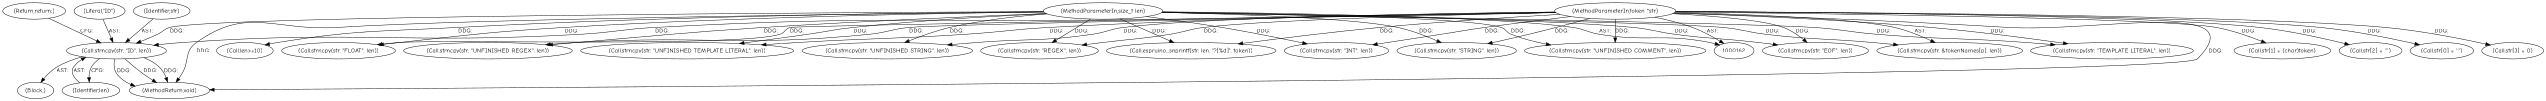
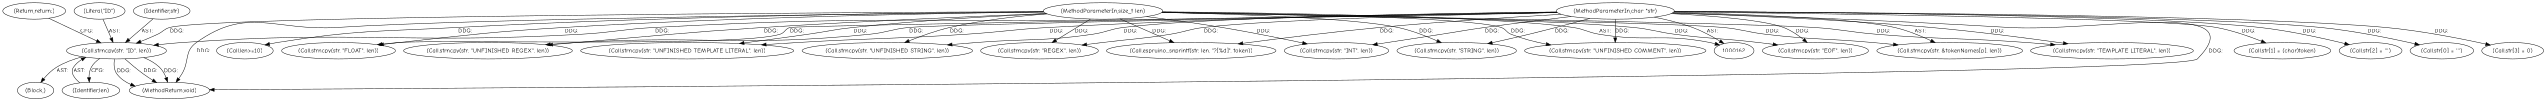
node "(MethodParameterIn,token *str)": label "(MethodParameterIn,token *str)" -> "(MethodParameterIn,char *str)"
